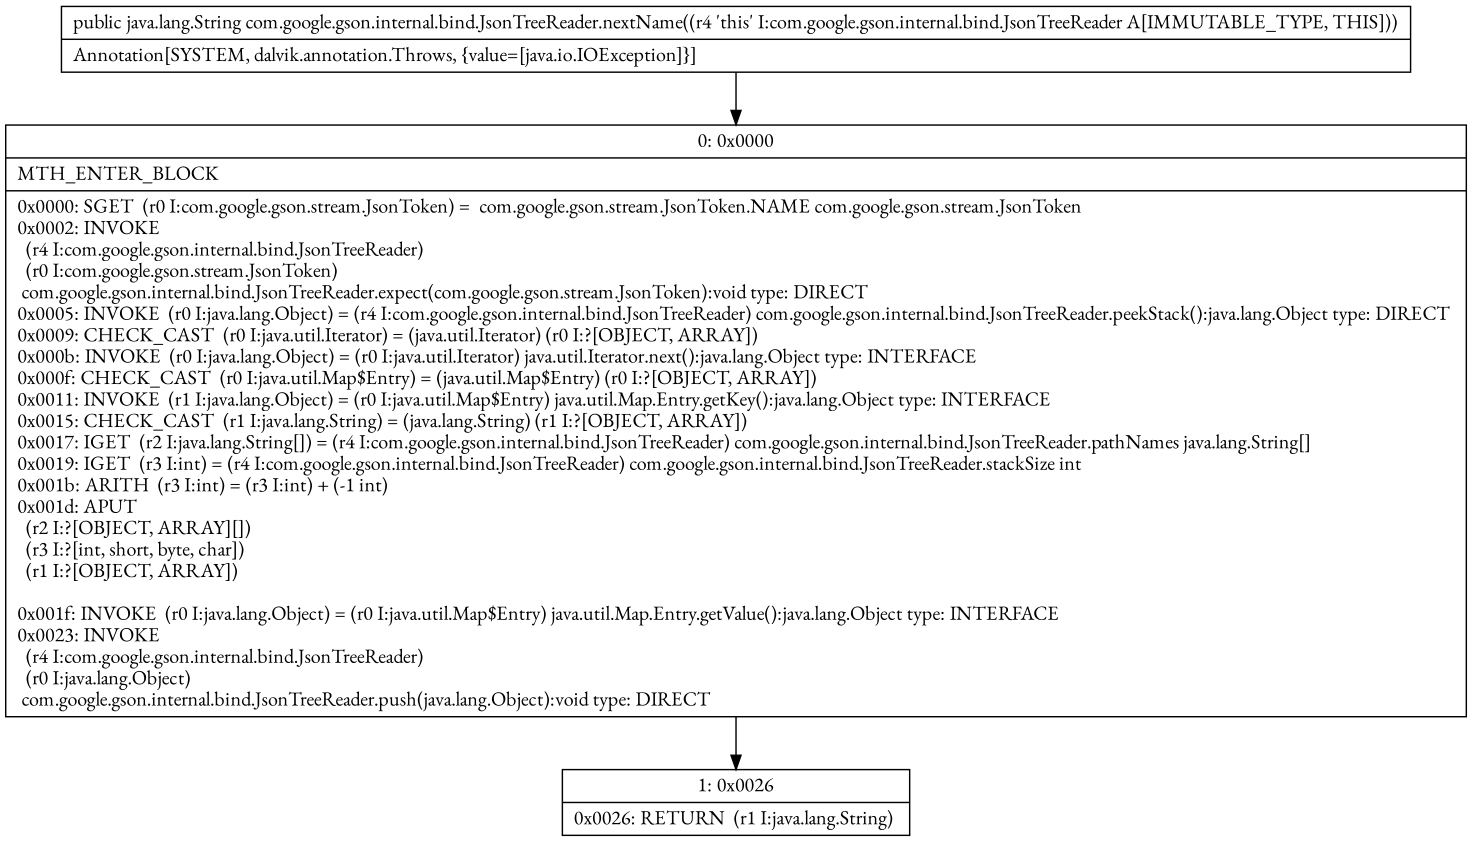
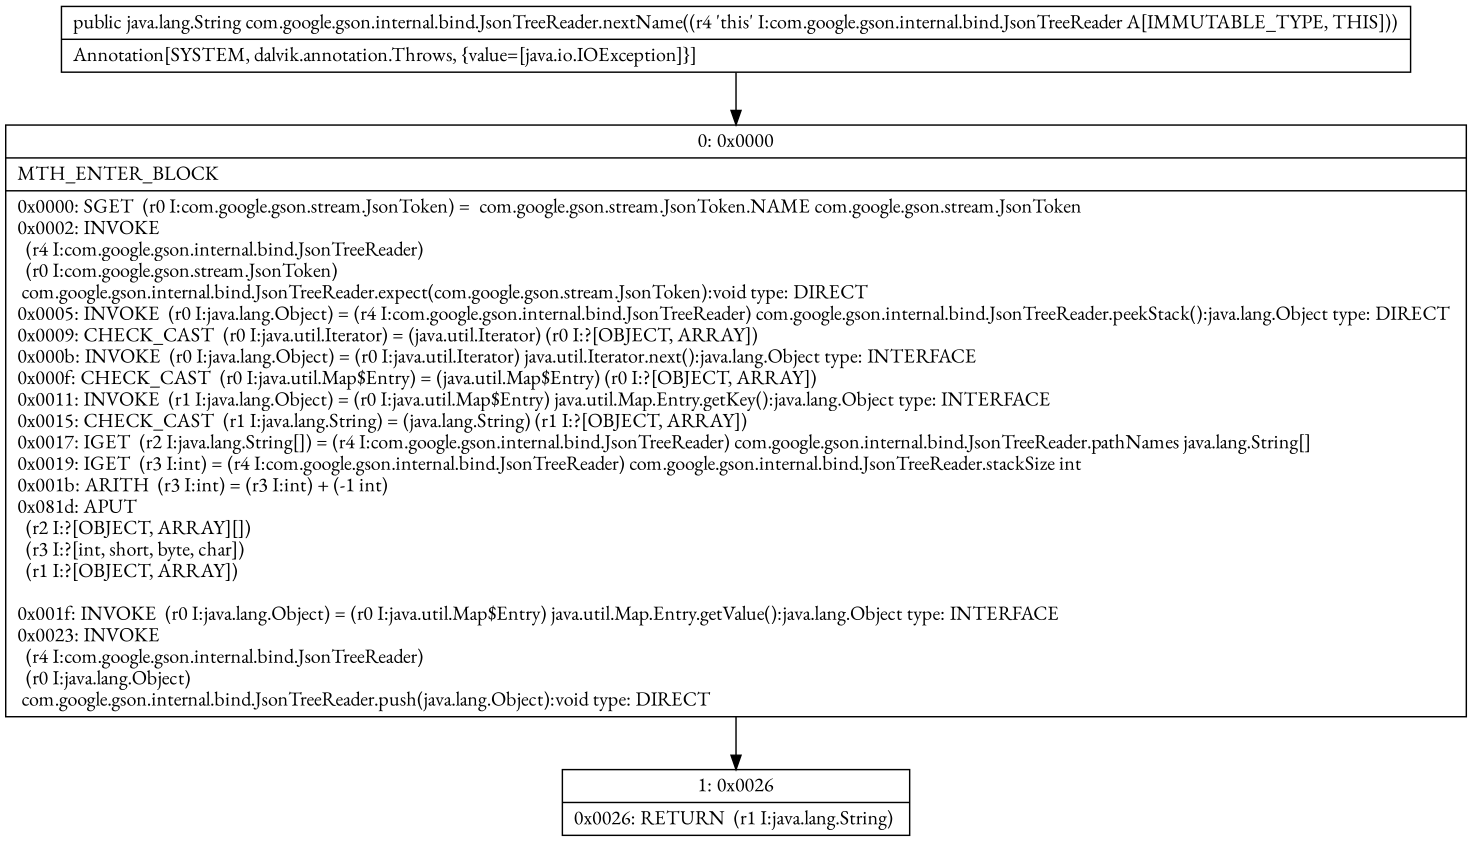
node "0: 0x0000": text "0x001d: APUT" -> "0x081d: APUT"
